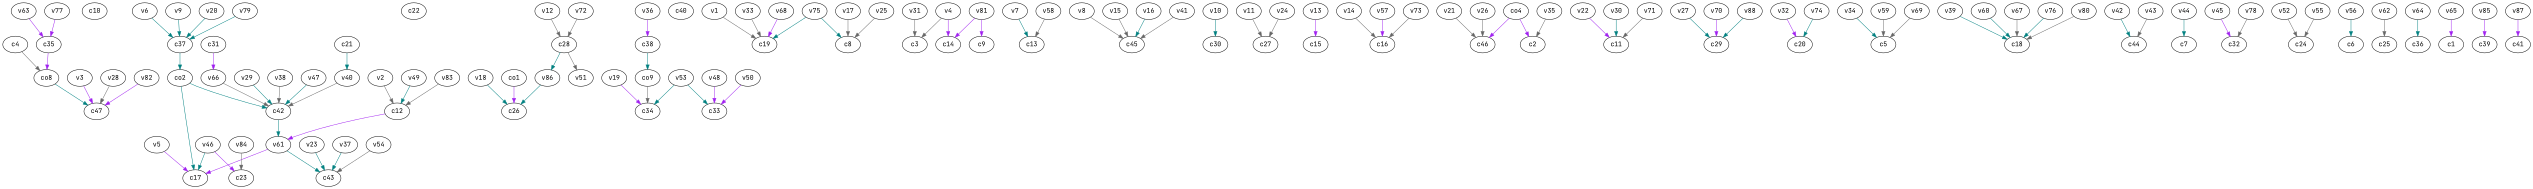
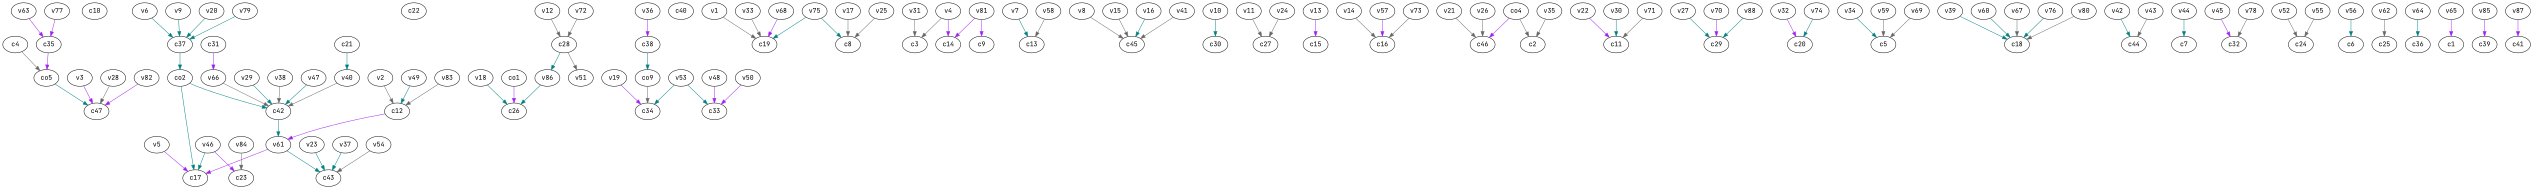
edge "co4" -> "c2": color purple -> gray40
node "co8": label "co8" -> "co5"
